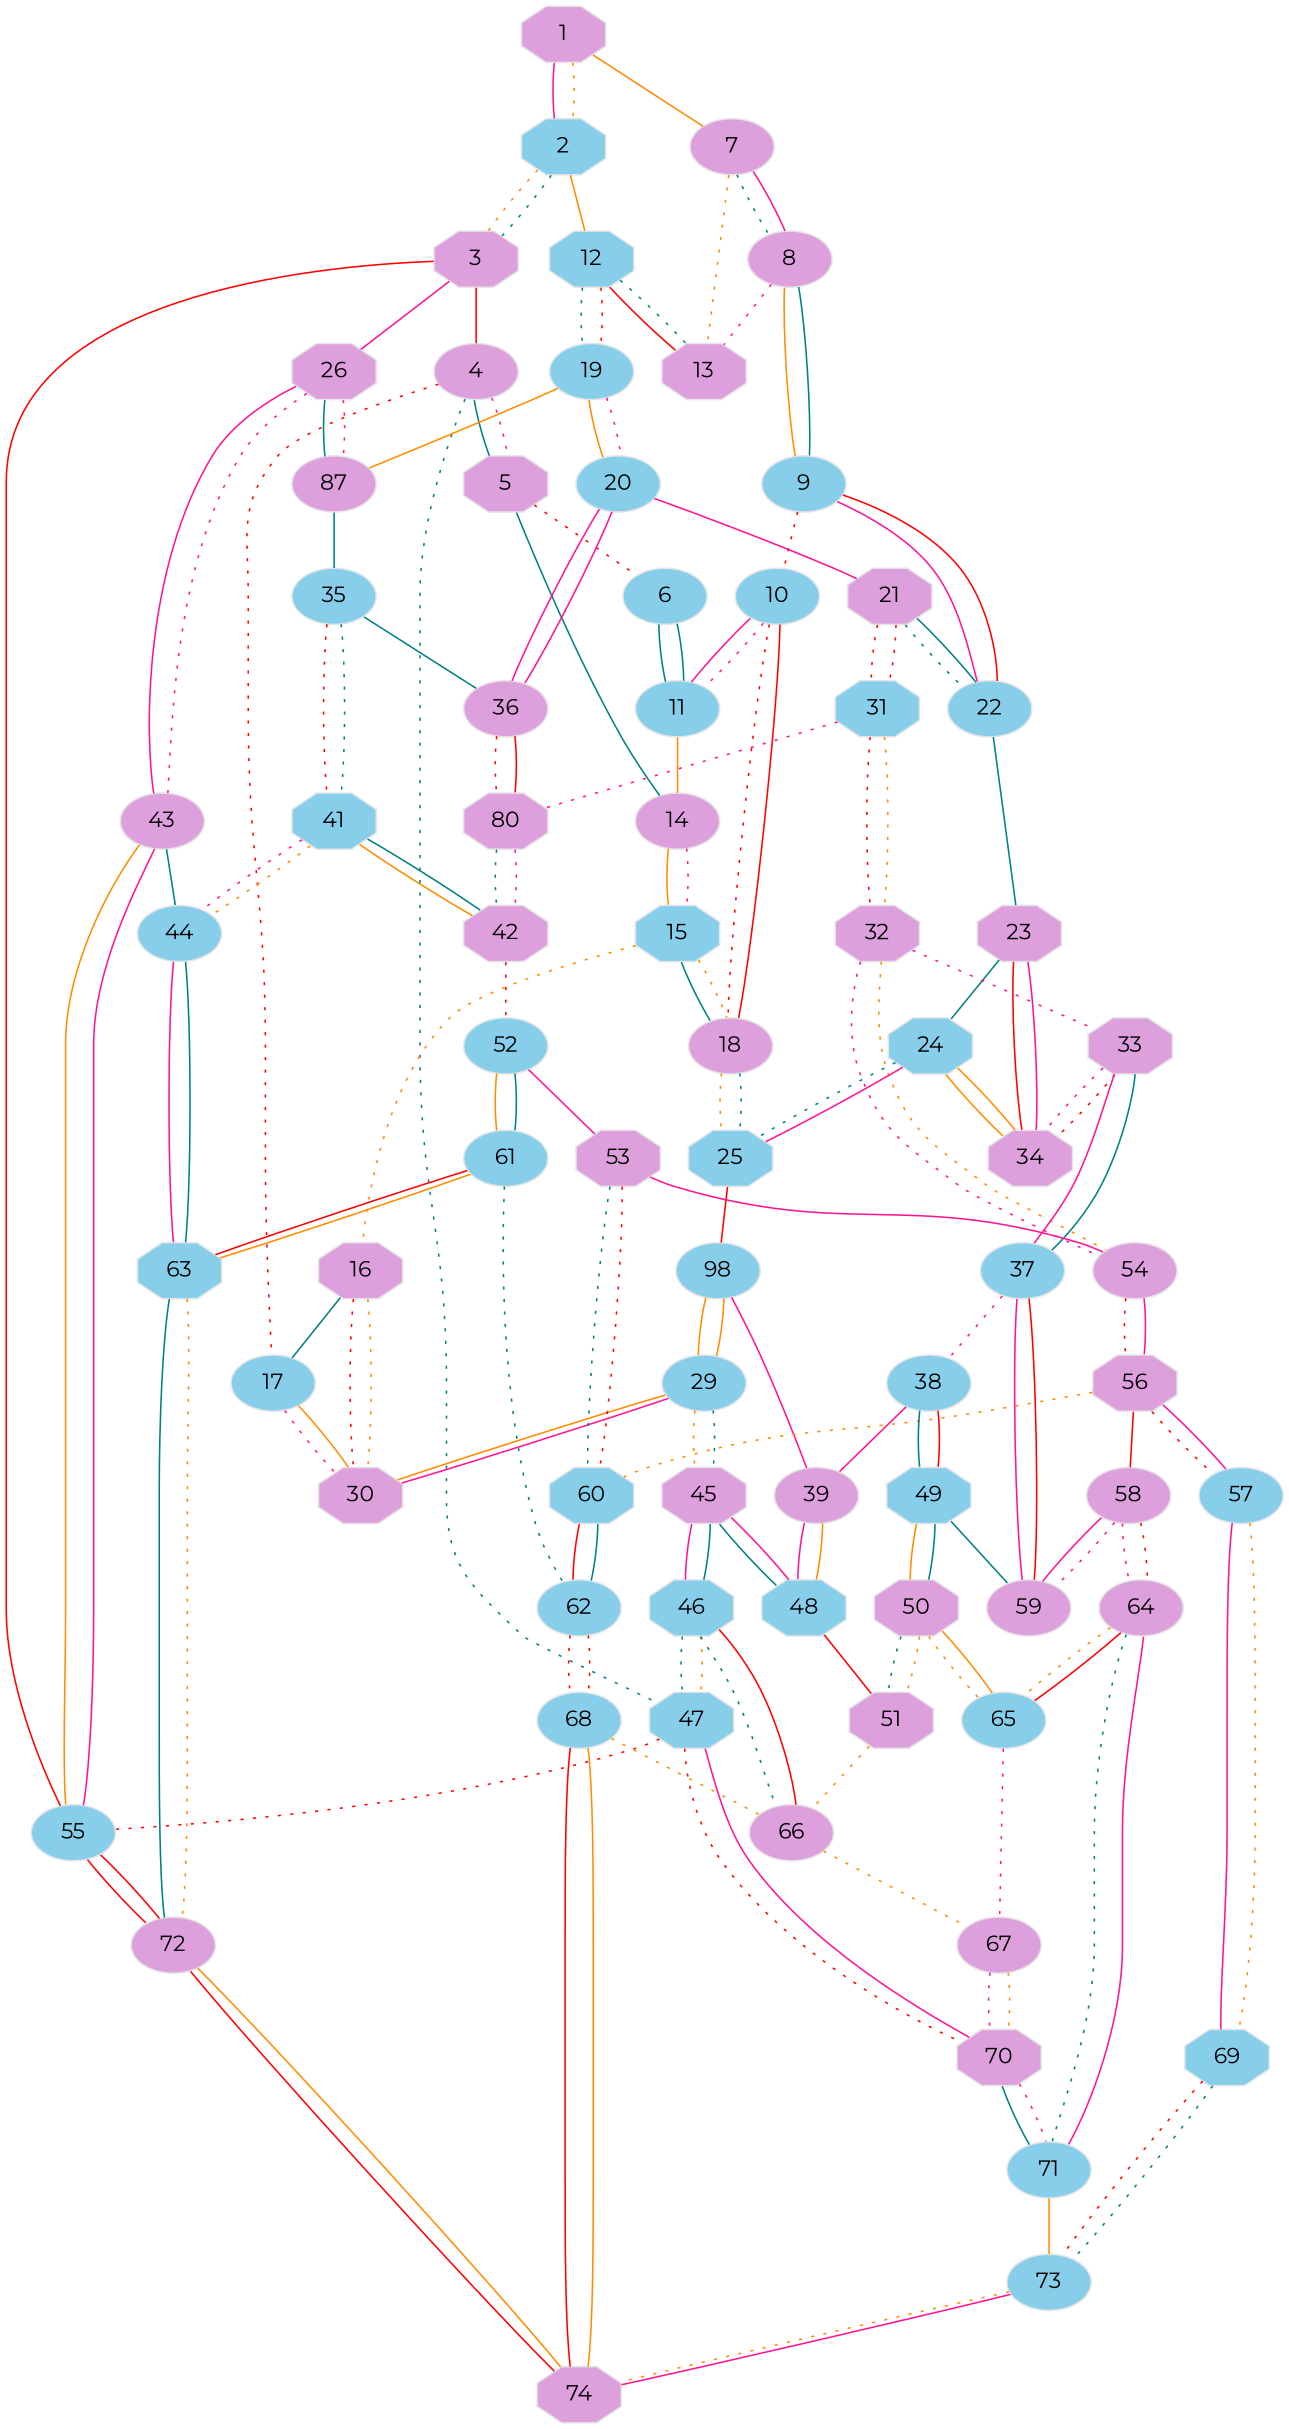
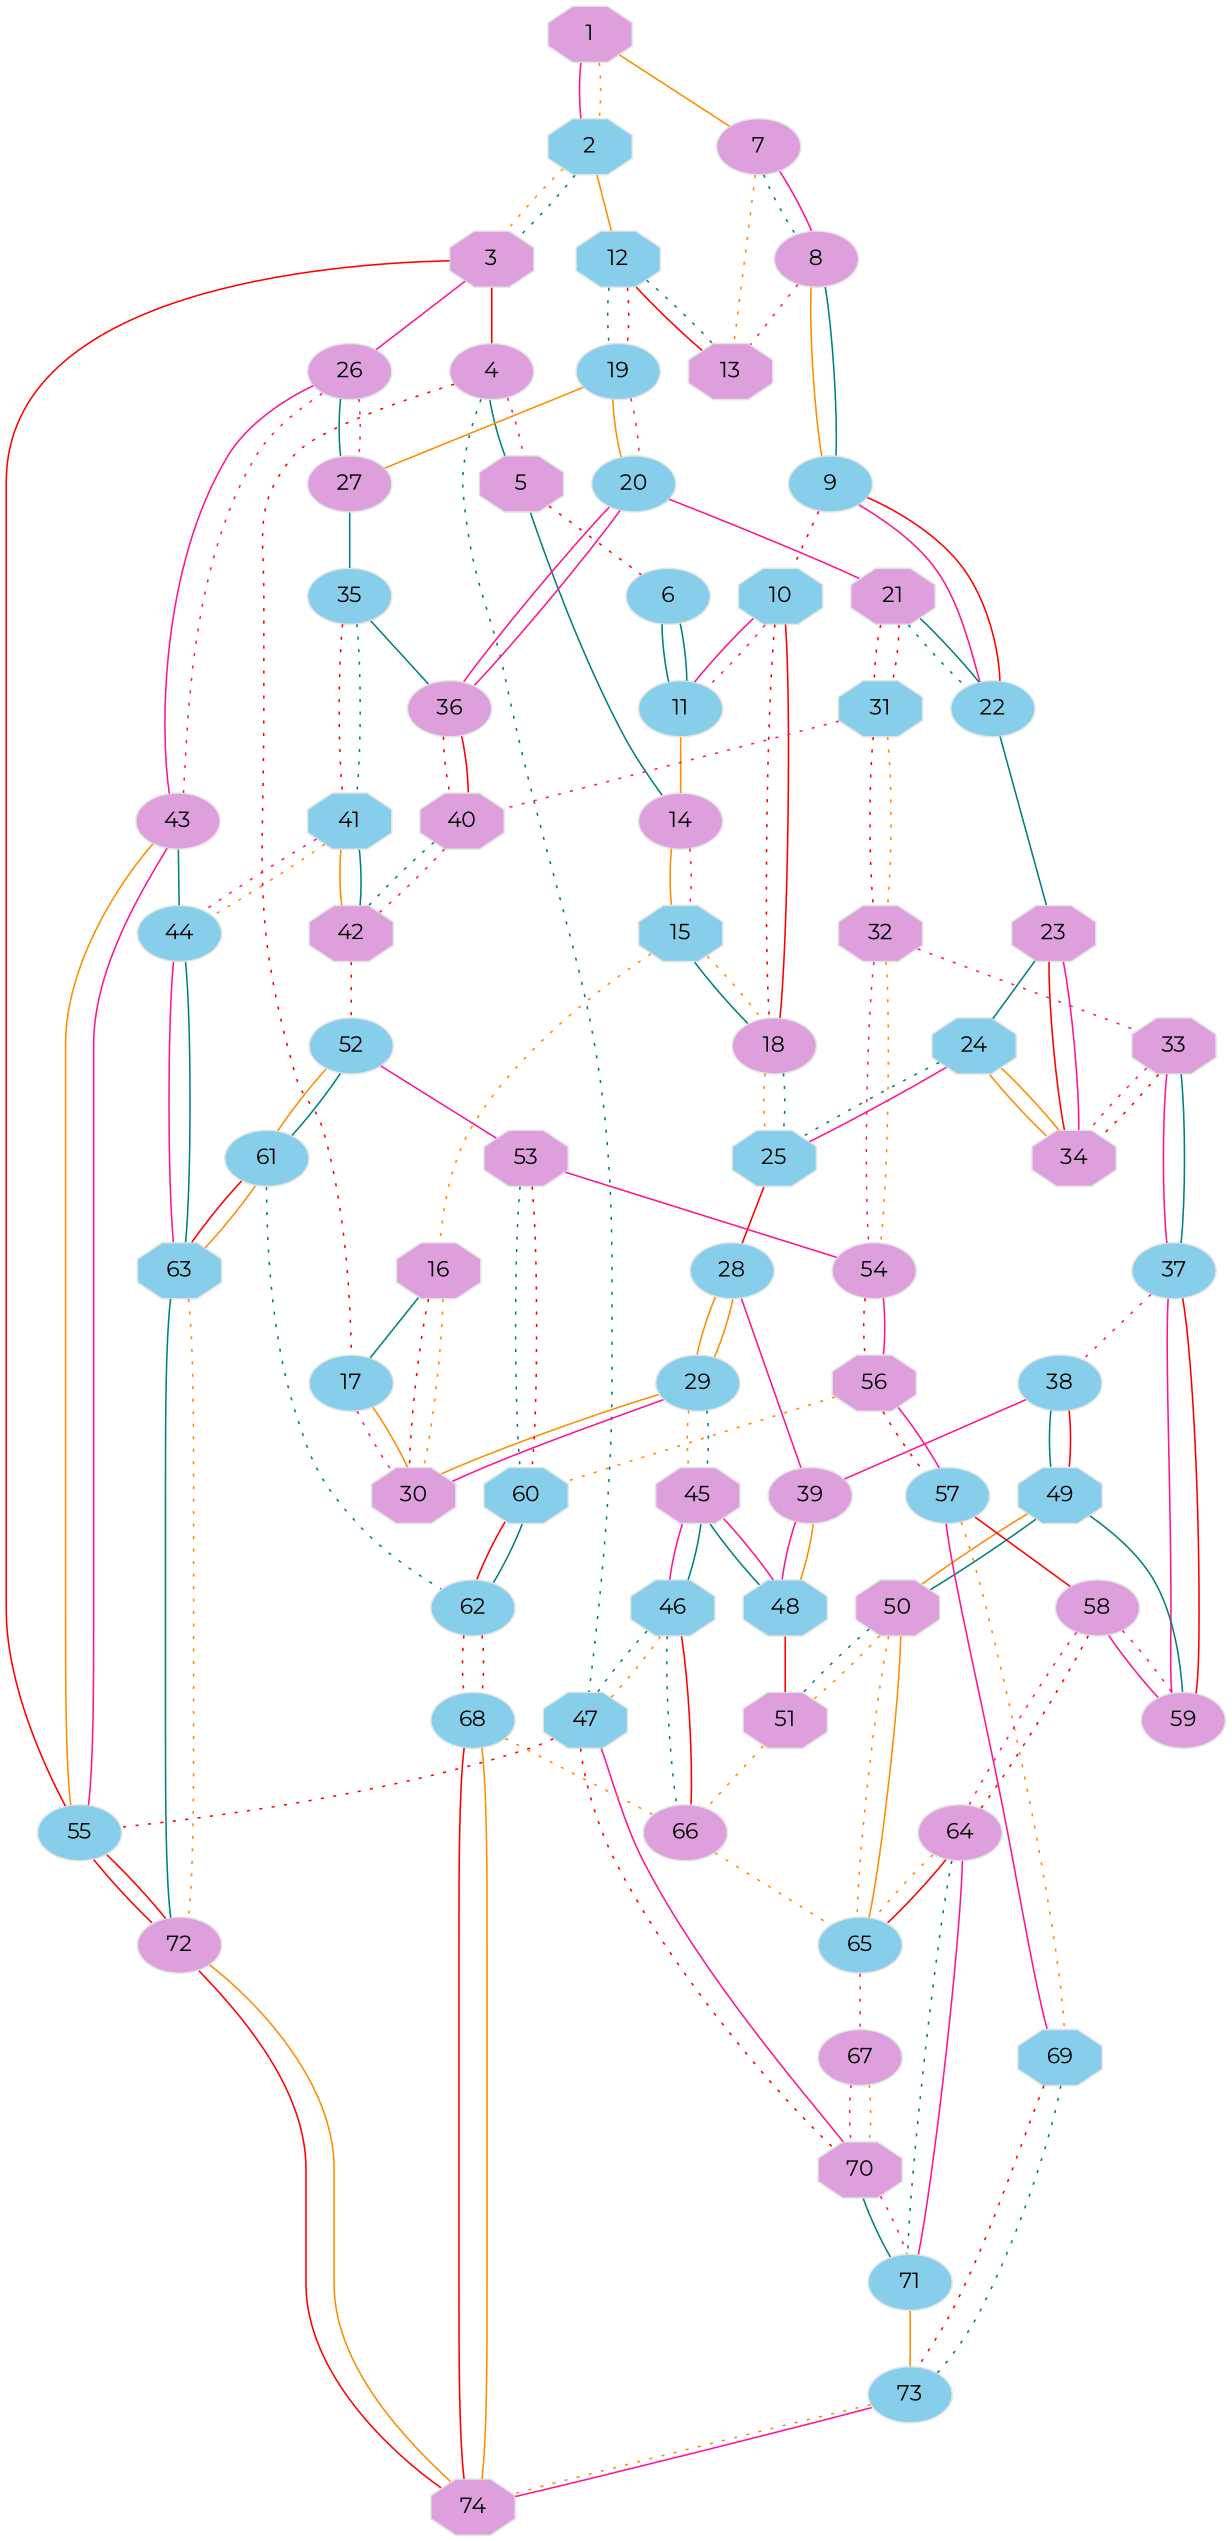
node "26": shape octagon -> ellipse
node "87": label "87" -> "27"
node "10": shape ellipse -> octagon
node "80": label "80" -> "40"
node "98": label "98" -> "28"
edge "56" -- "58": now "57" -- "58"
edge "66" -- "67": now "66" -- "65"
